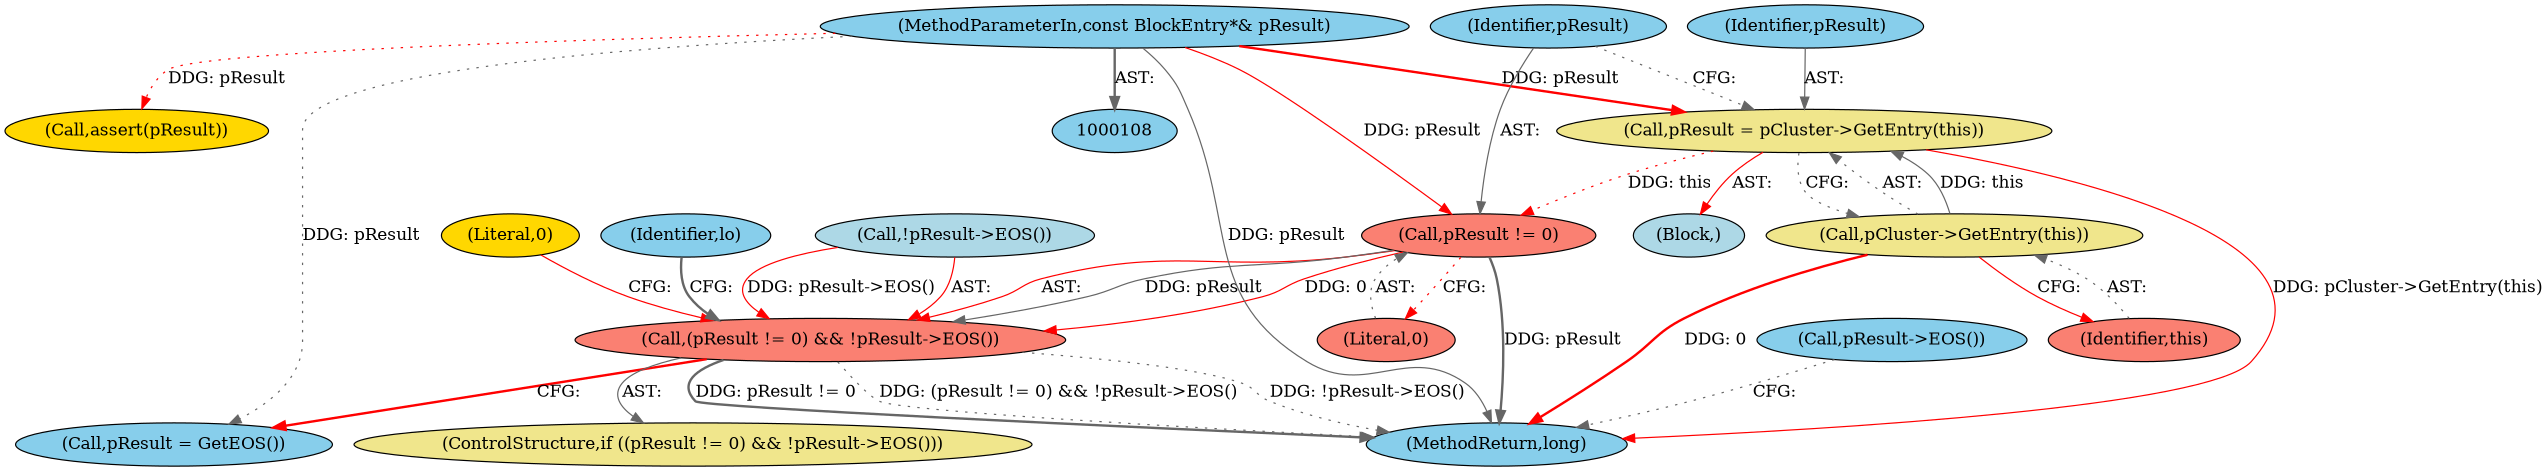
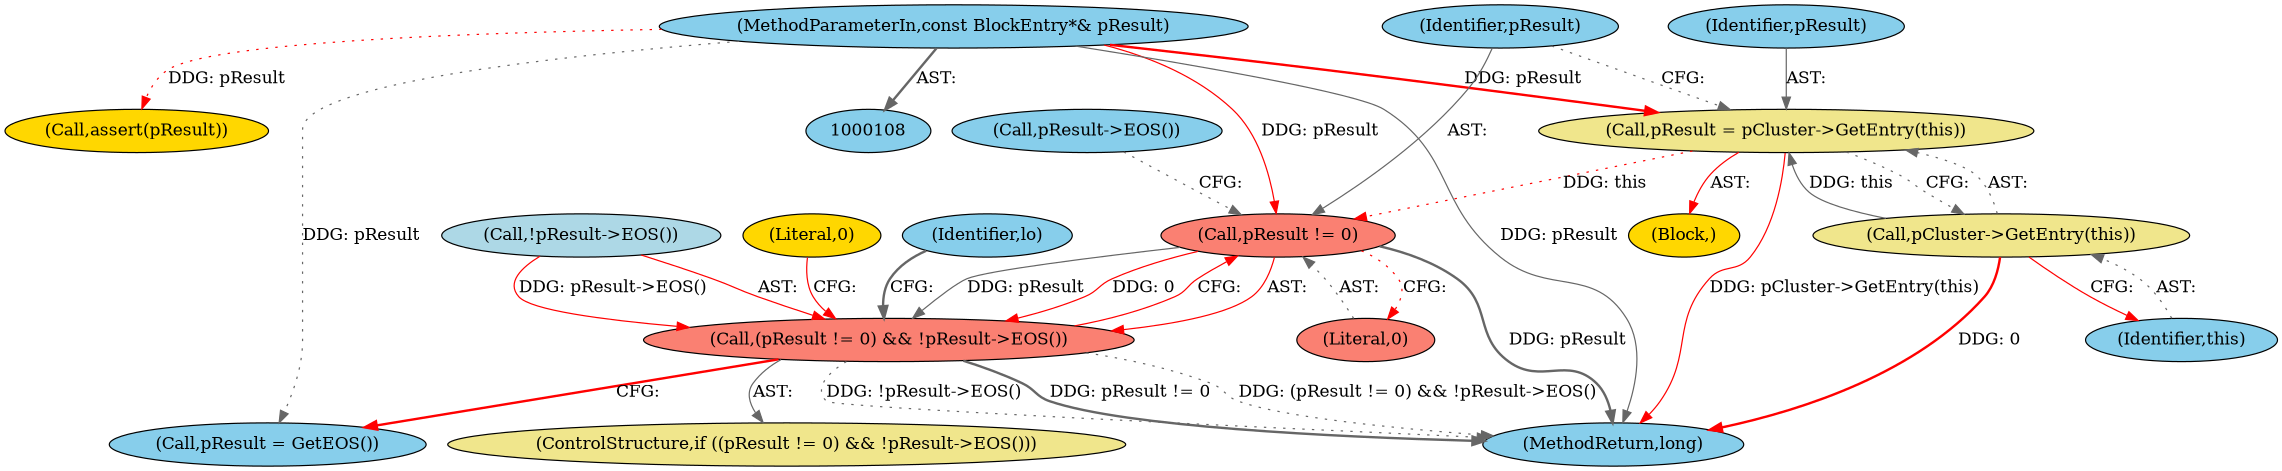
node "(Block,)": fillcolor lightblue -> gold
edge "(Call,(pResult != 0) && !pResult->EOS())" -> "(Call,pResult != 0)": added, label "CFG:"
node "(Identifier,this)": fillcolor salmon -> skyblue
edge "(Call,pResult->EOS())" -> "(MethodReturn,long)": now "(Call,pResult->EOS())" -> "(Call,pResult != 0)"
